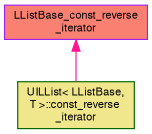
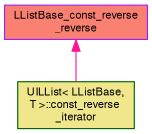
node "LListBase_const_reverse _iterator": label "LListBase_const_reverse _iterator" -> "LListBase_const_reverse _reverse"
